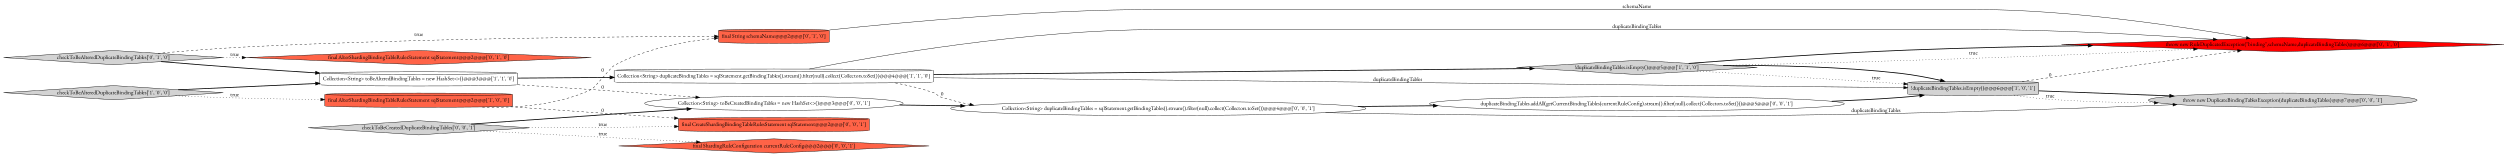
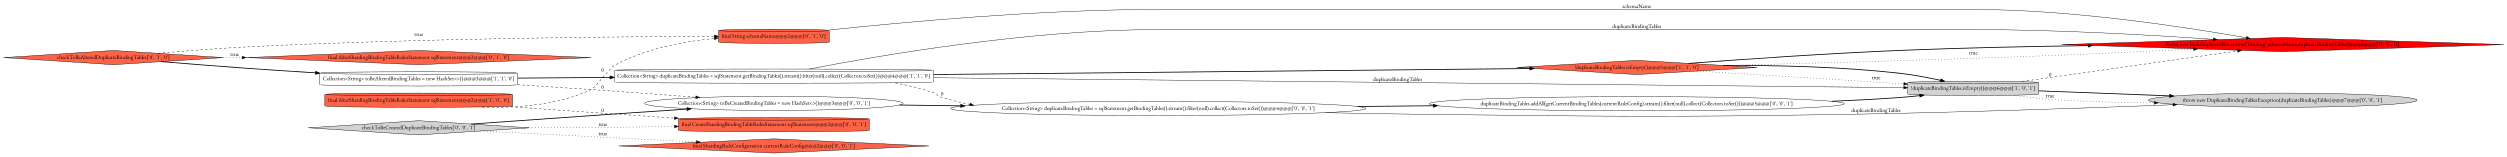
node "checkToBeAlteredDuplicateBindingTables['0', '1', '0']": fillcolor lightgray -> tomato
node "!duplicateBindingTables.isEmpty()@@@5@@@['1', '1', '0']": fillcolor lightgray -> tomato
node "checkToBeAlteredDuplicateBindingTables['1', '0', '0']": removed
